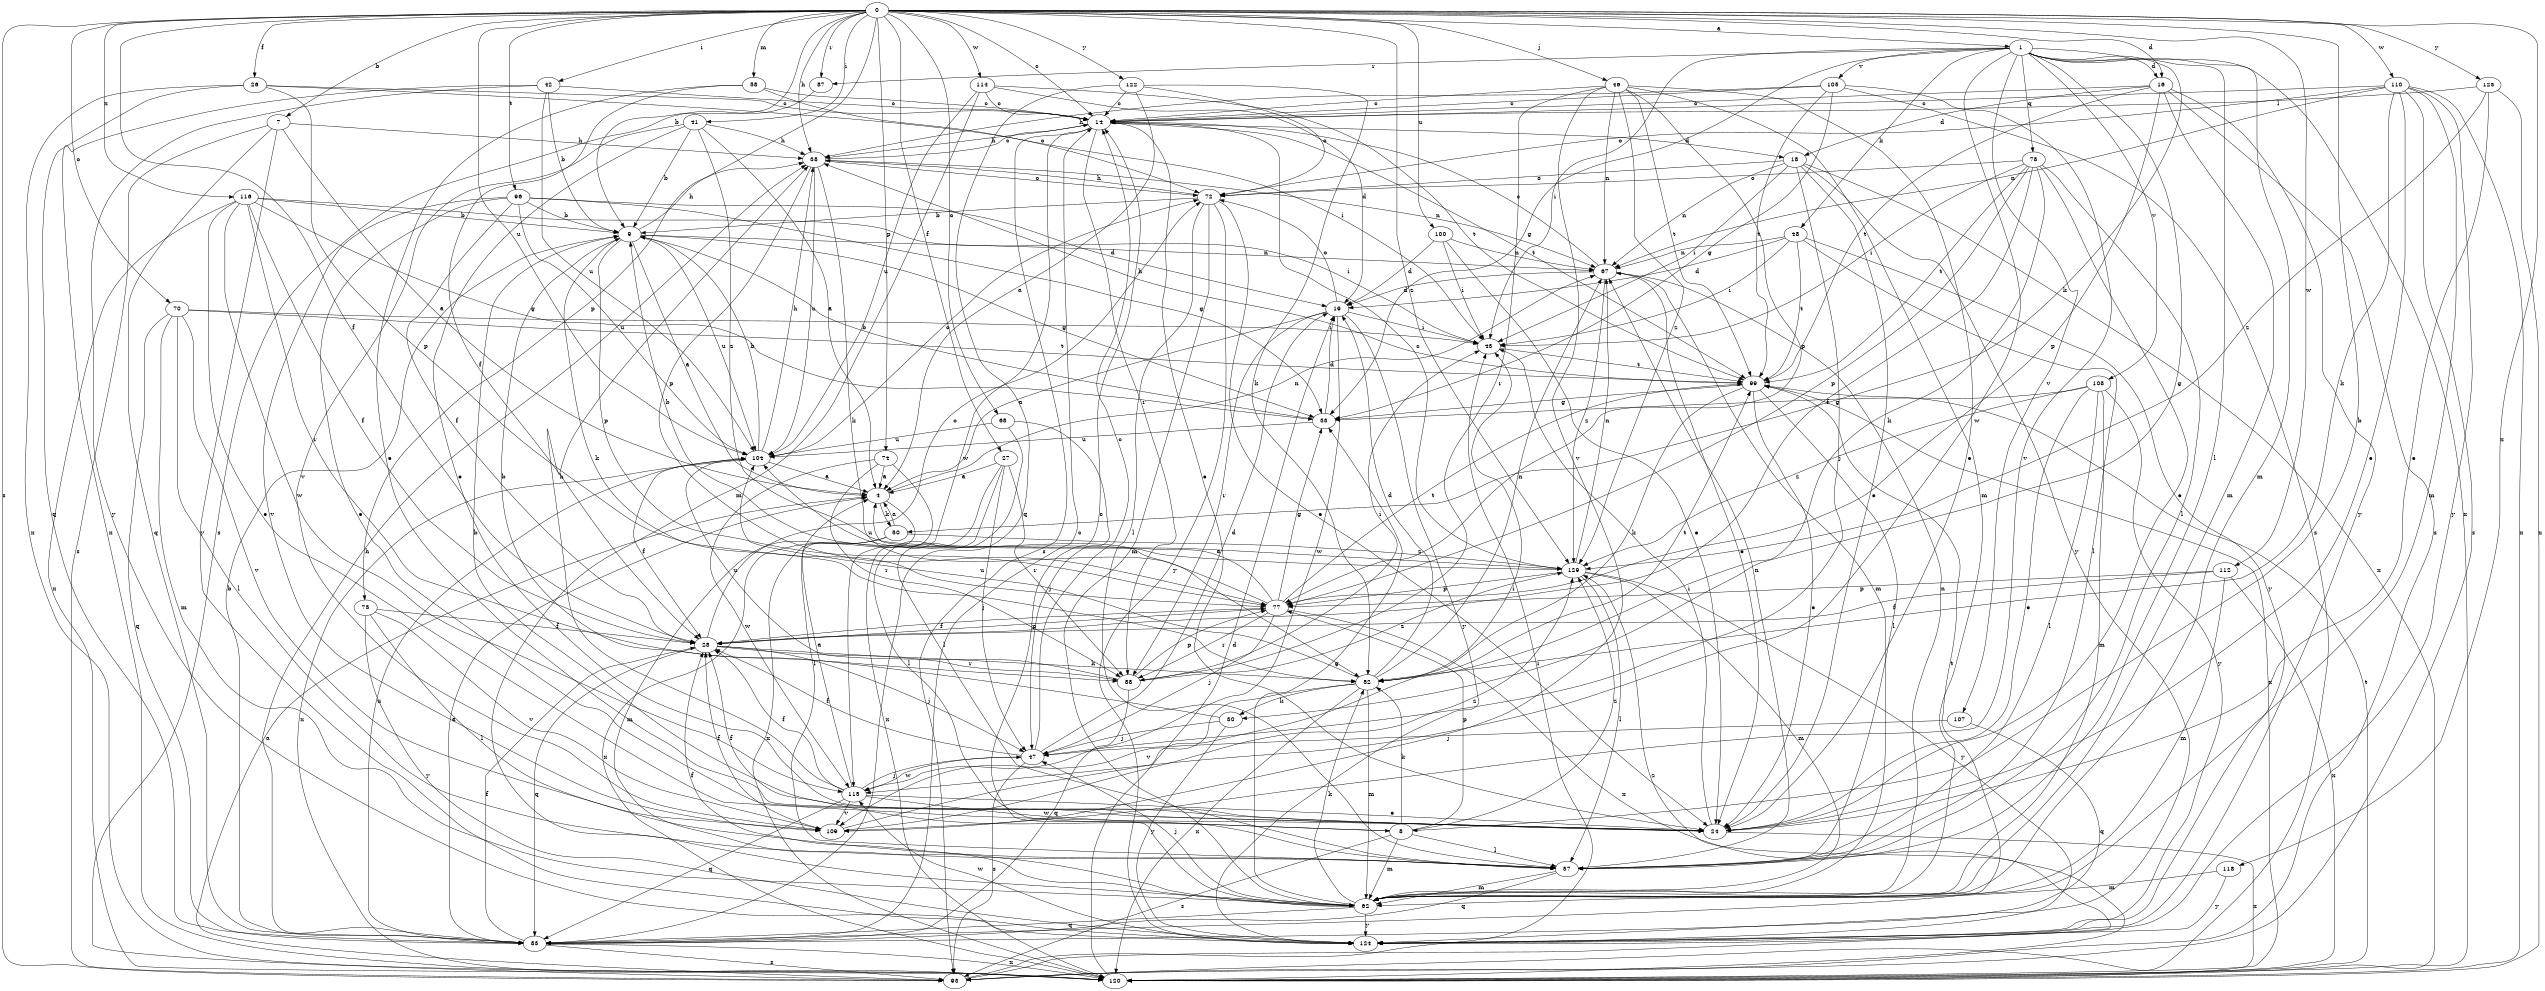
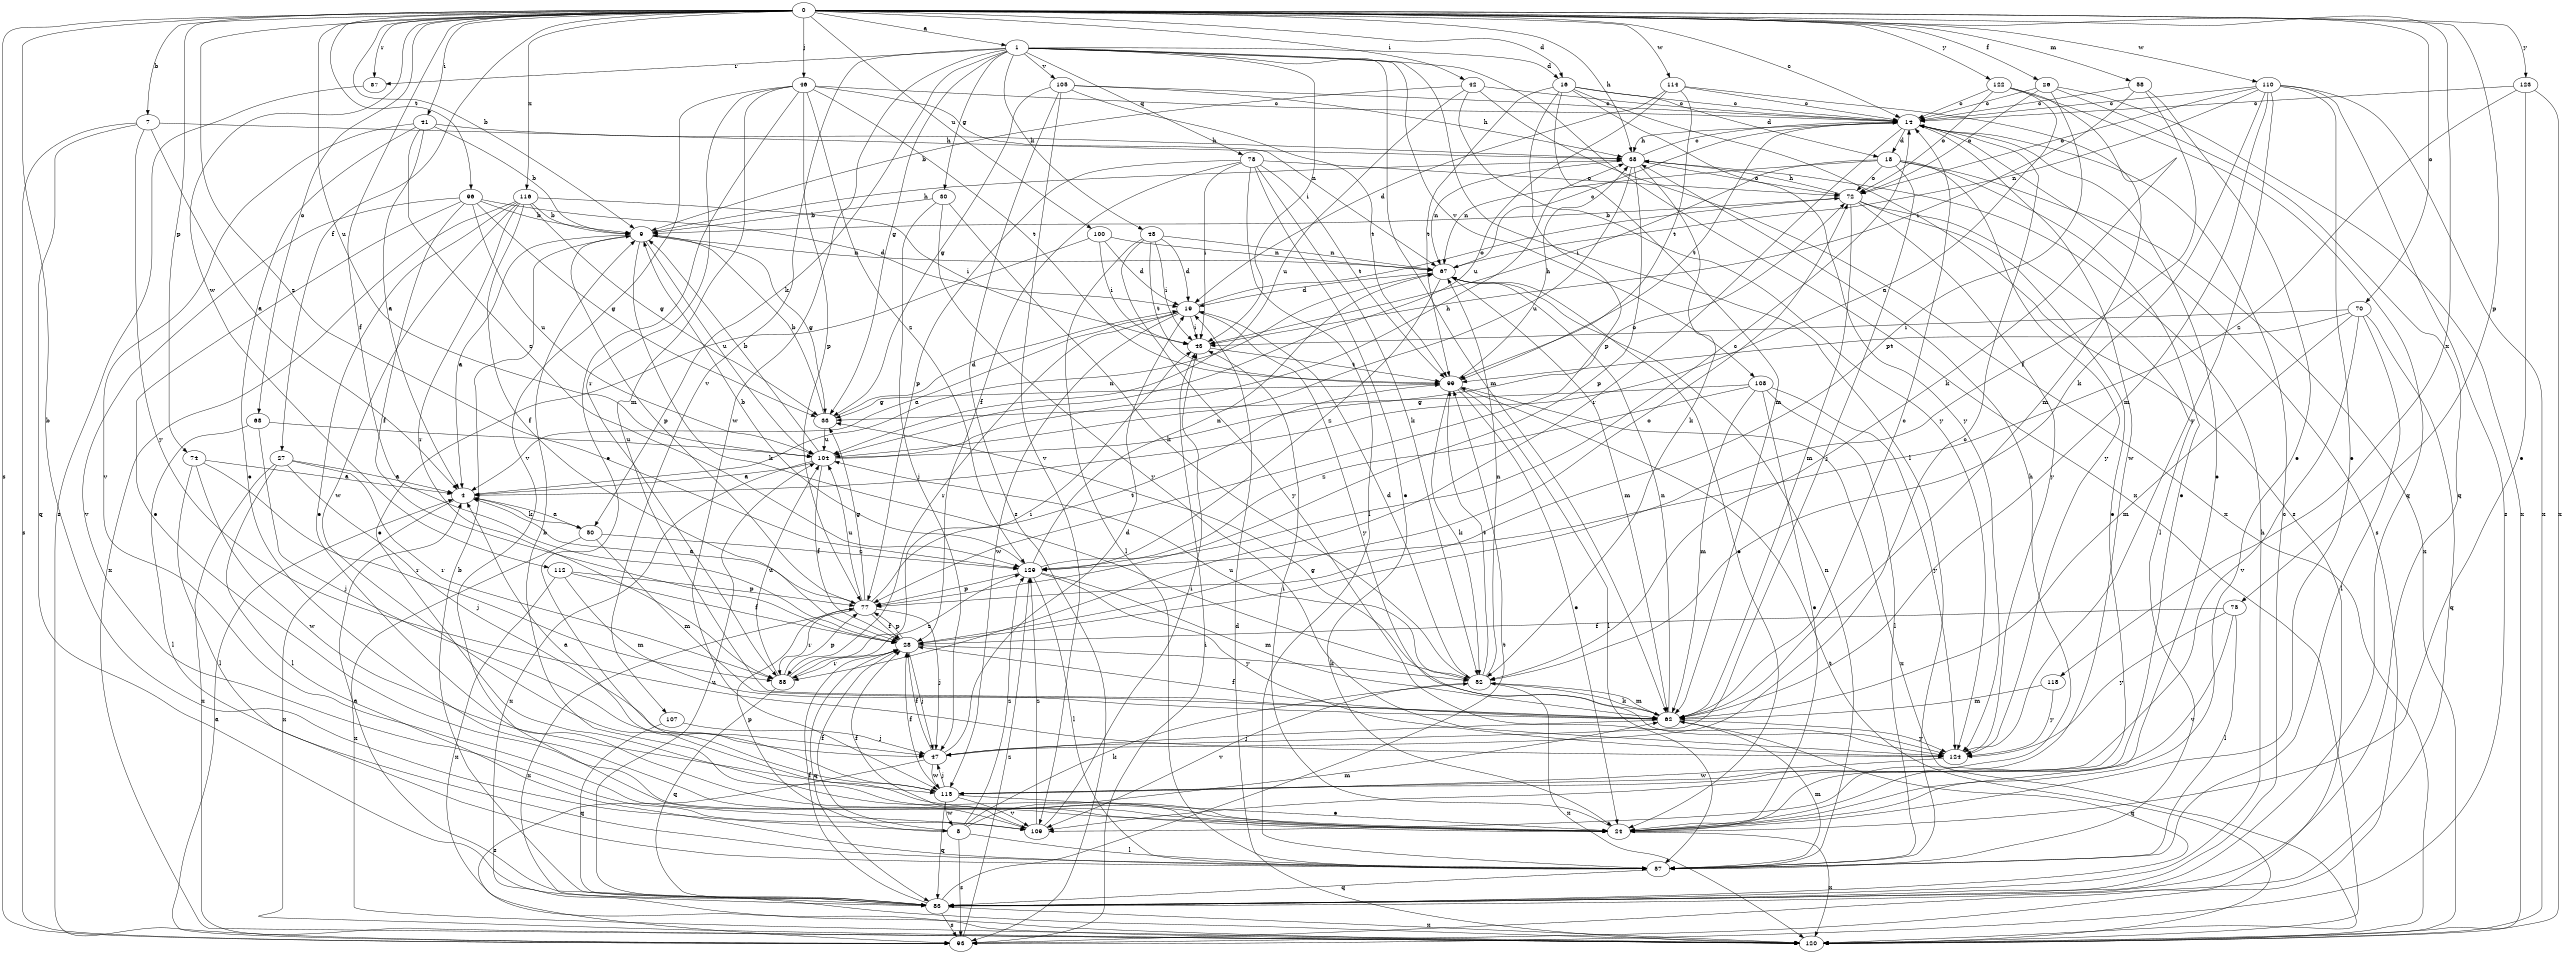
edge "123" -> "14": label "l" -> "c"
edge "52" -> "30": reversed
